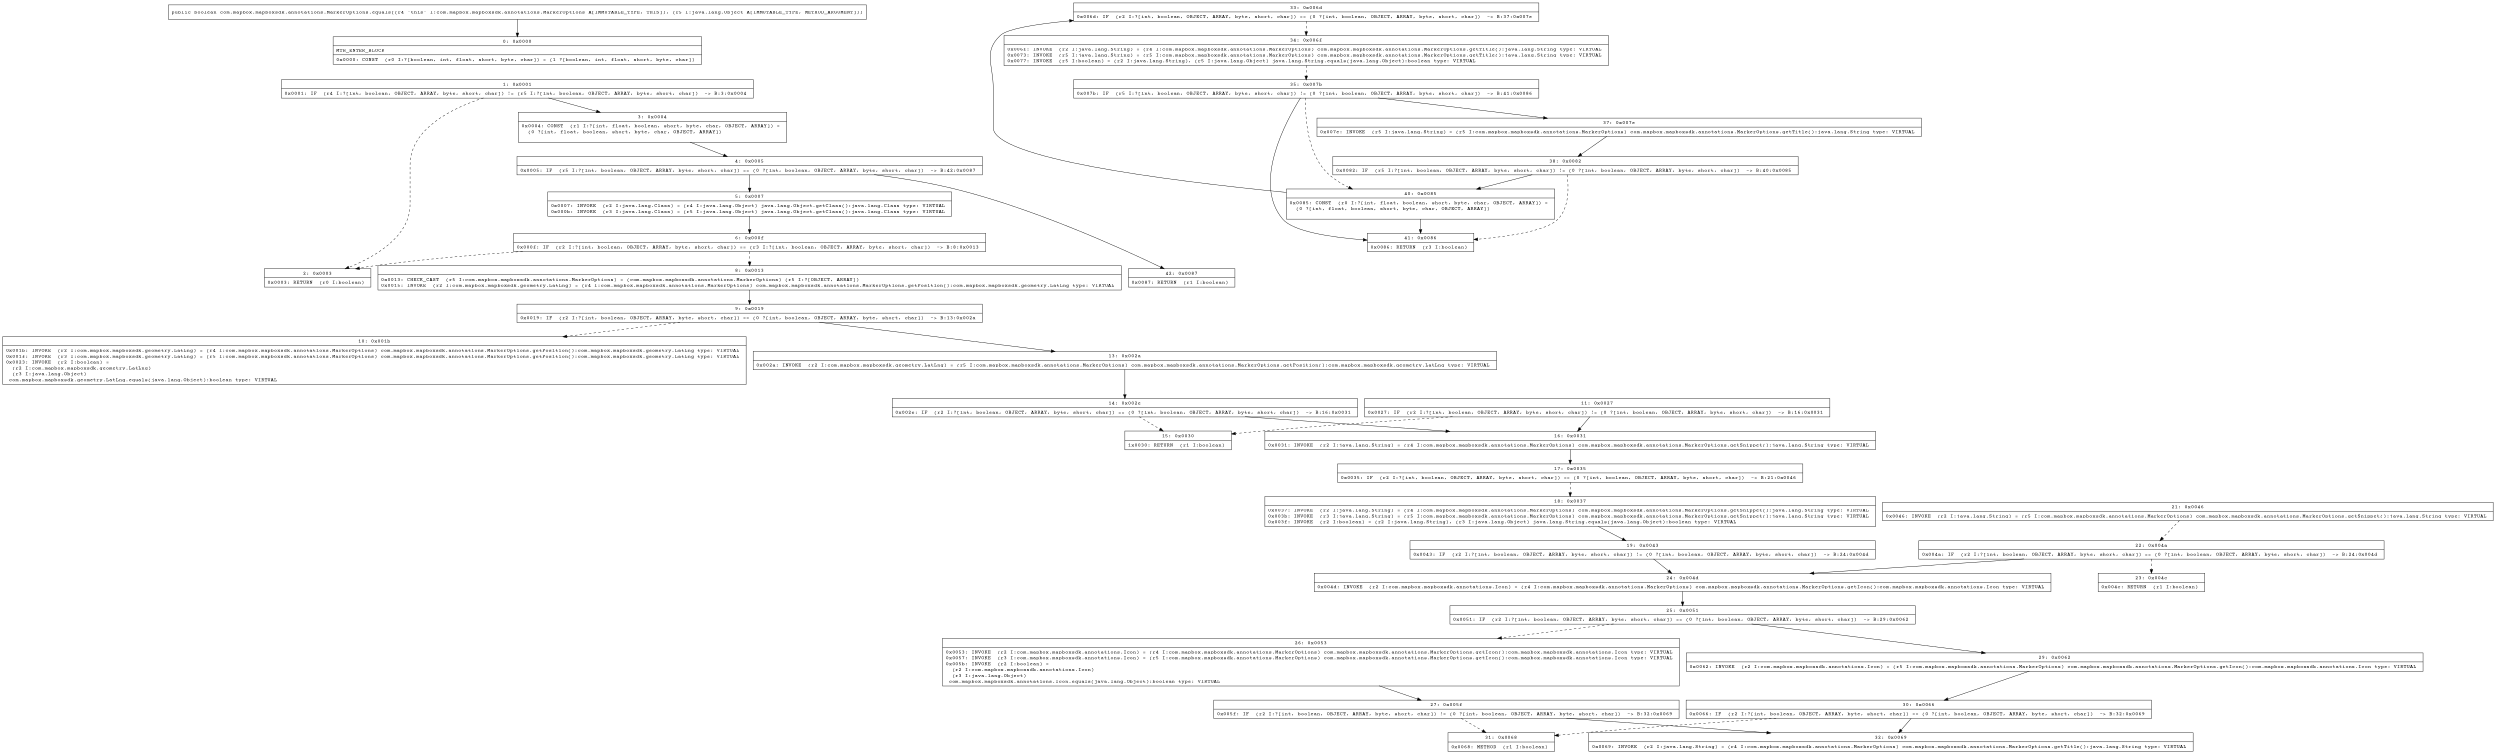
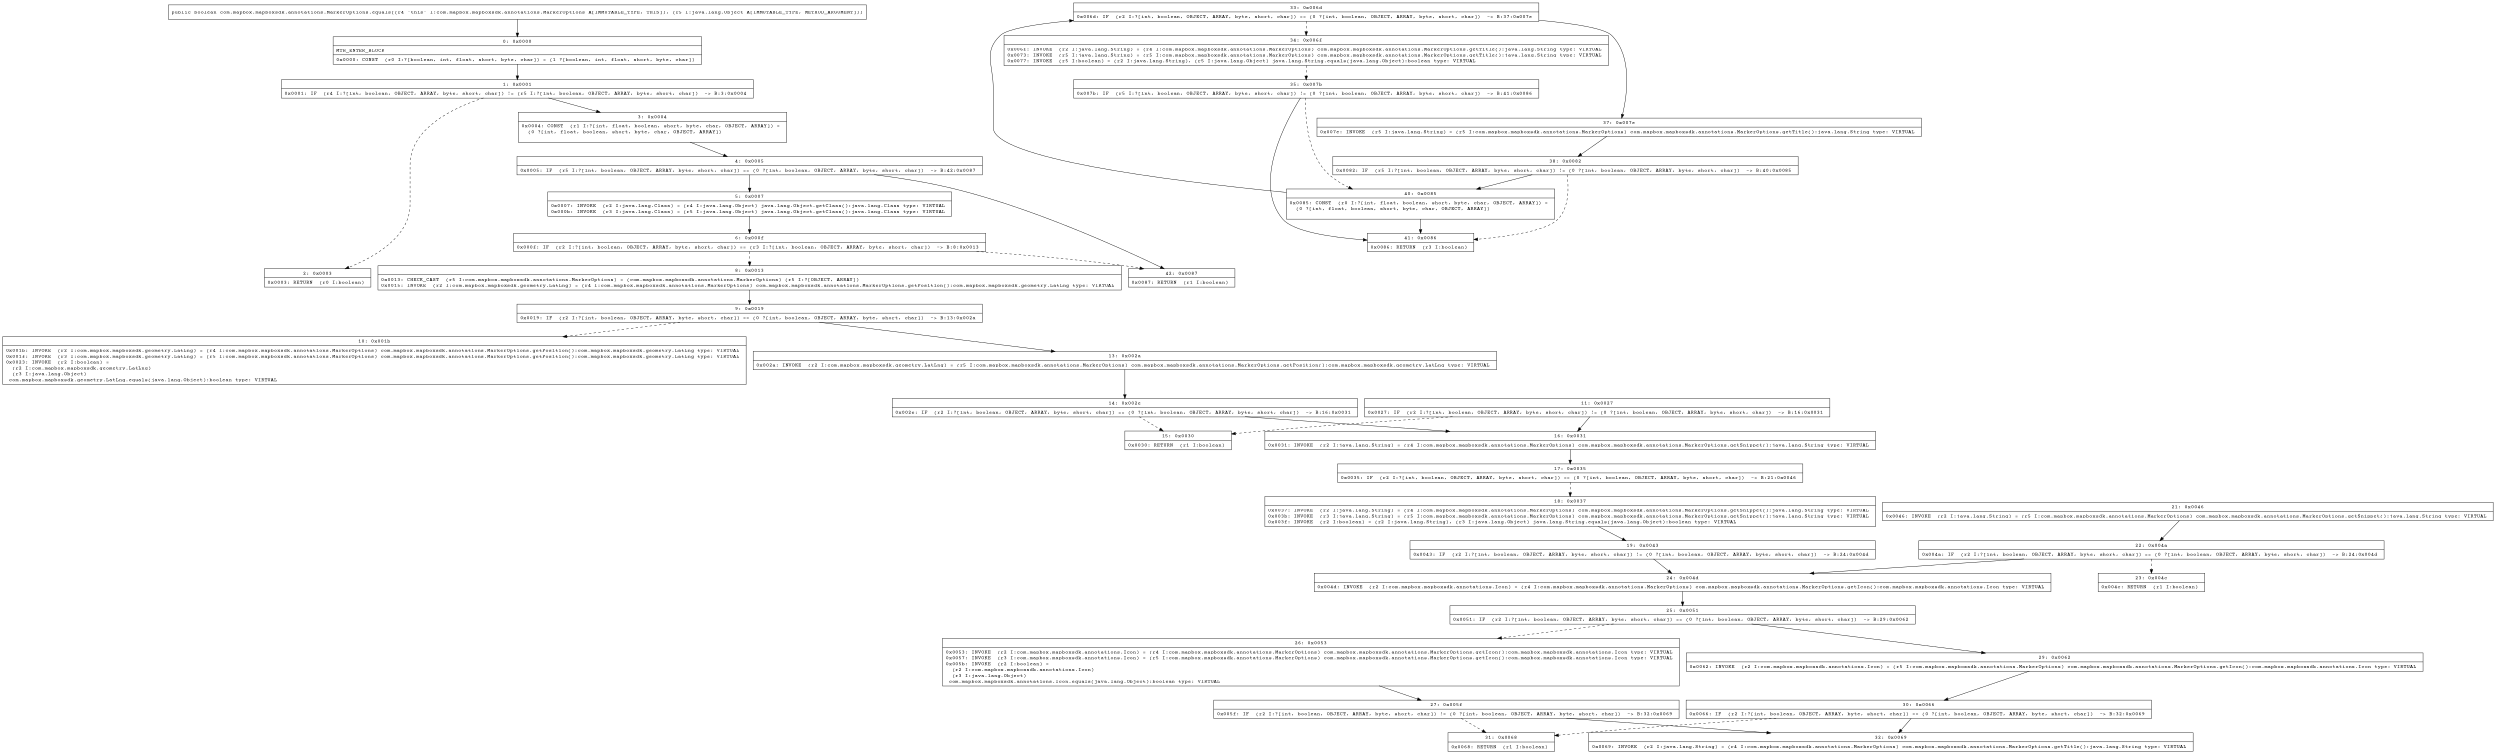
edge "0: 0x0000" -> "1: 0x0001": added
edge "35: 0x007b" -> "37: 0x007e": now "33: 0x006d" -> "37: 0x007e"
edge "6: 0x000f" -> "2: 0x0003": now "6: 0x000f" -> "42: 0x0087"
node "15: 0x0030": text "1x0030: RETURN  (r1 I:boolean)" -> "0x0030: RETURN  (r1 I:boolean)"
edge "21: 0x0046" -> "22: 0x004a": style dashed -> solid
node "31: 0x0068": text "0x0068: METHOD  (r1 I:boolean)" -> "0x0068: RETURN  (r1 I:boolean)"
